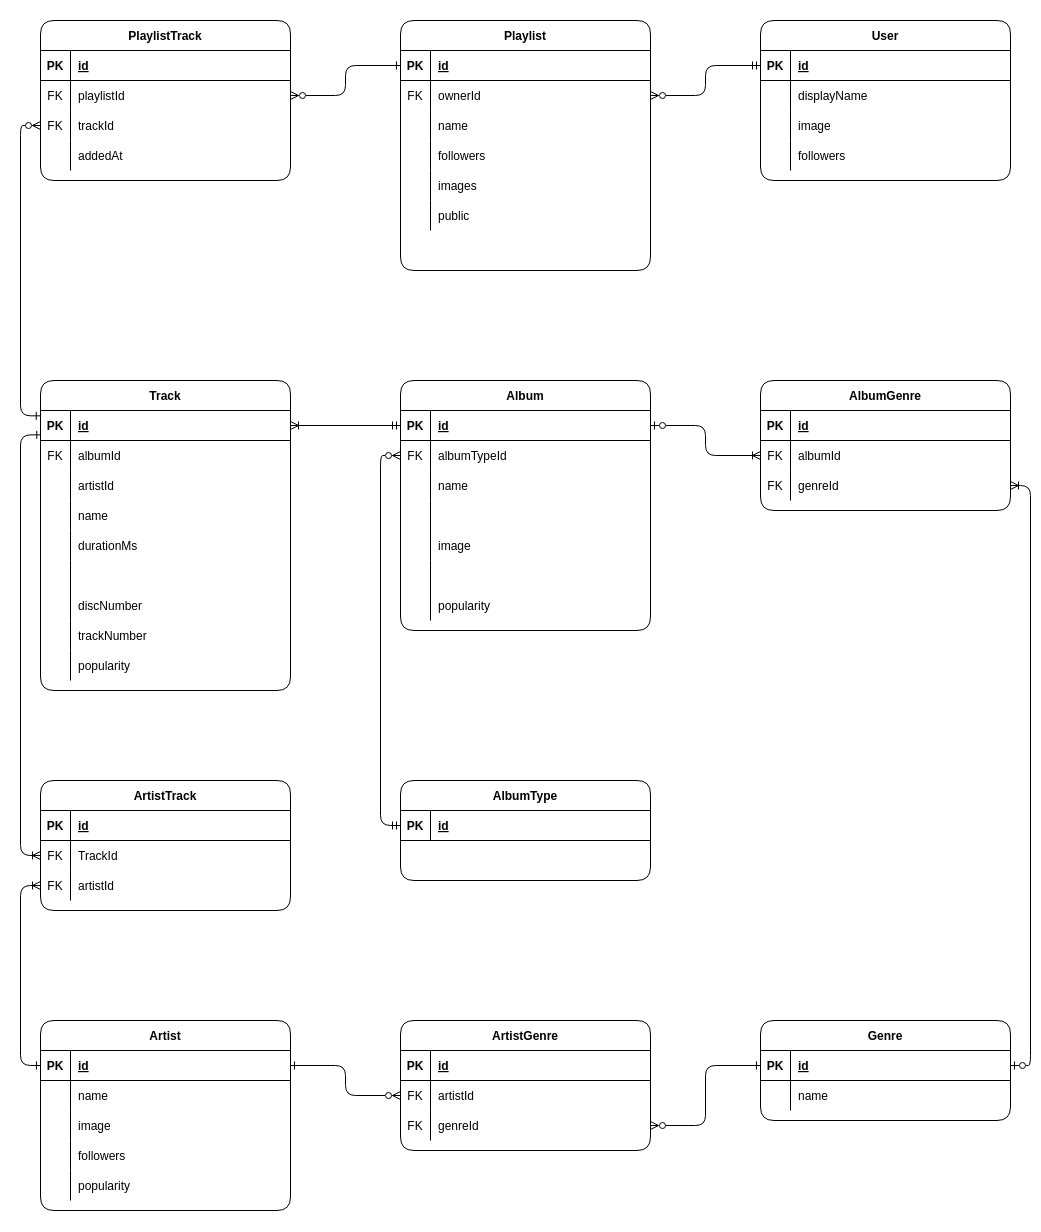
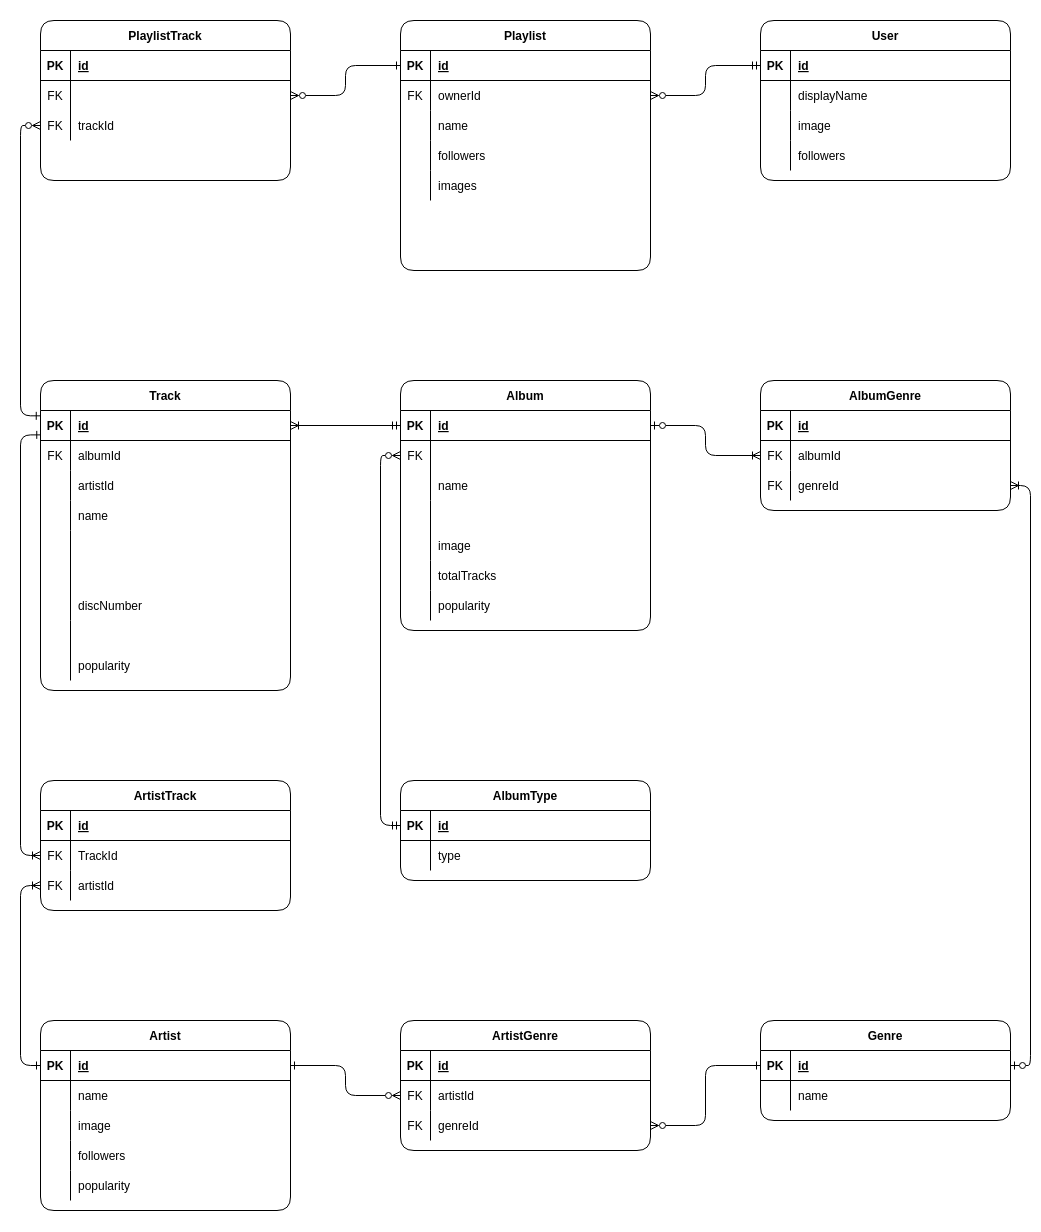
node "playlistId": removed
node "addedAt": removed
node "public": removed
node "albumTypeId": removed
node "durationMs": removed
node "totalTracks": added
node "trackNumber": removed
node "type": added
